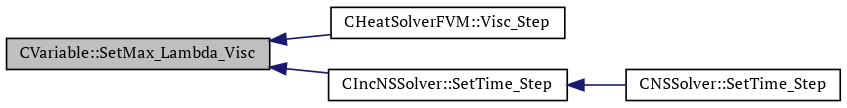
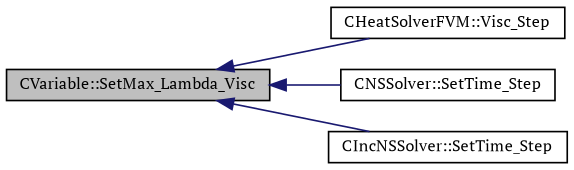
edge "CNSSolver::SetTime_Step" -> "CIncNSSolver::SetTime_Step": now "CNSSolver::SetTime_Step" -> "CVariable::SetMax_Lambda_Visc"
